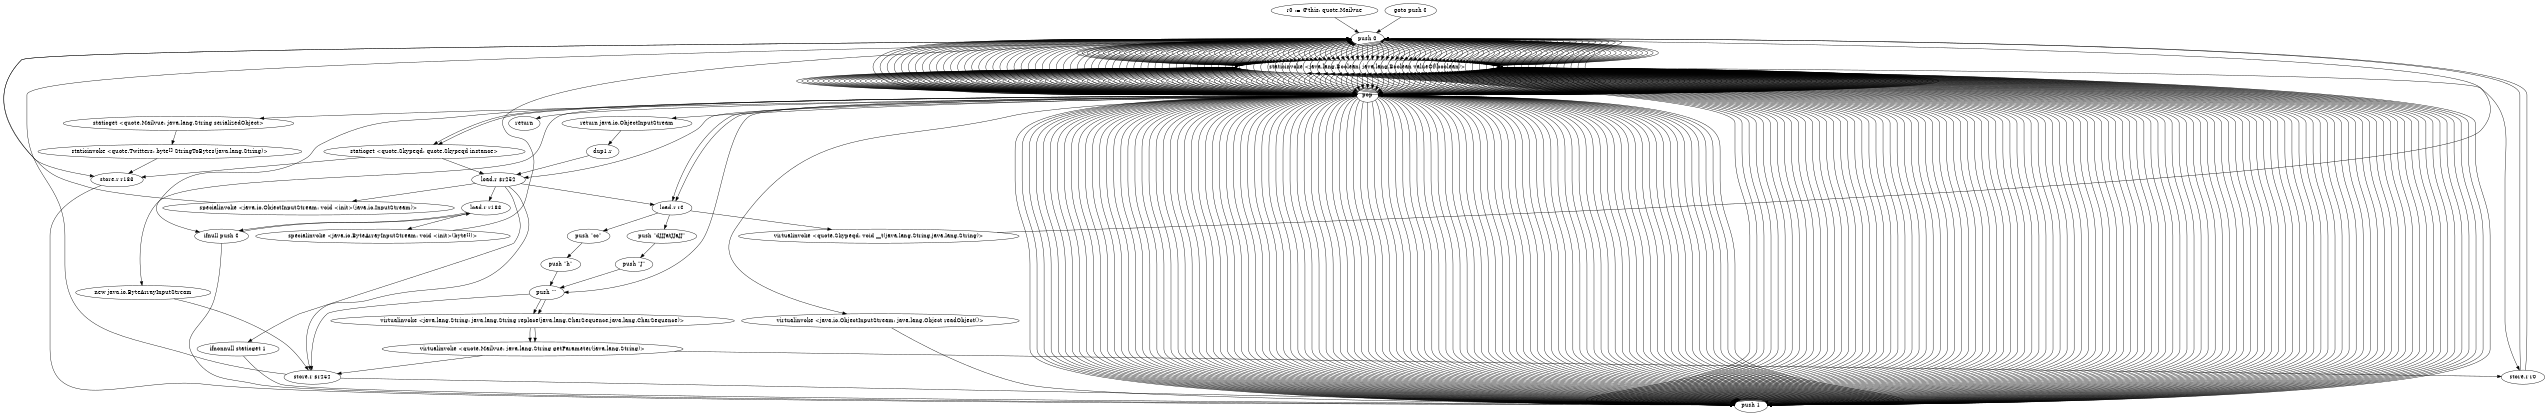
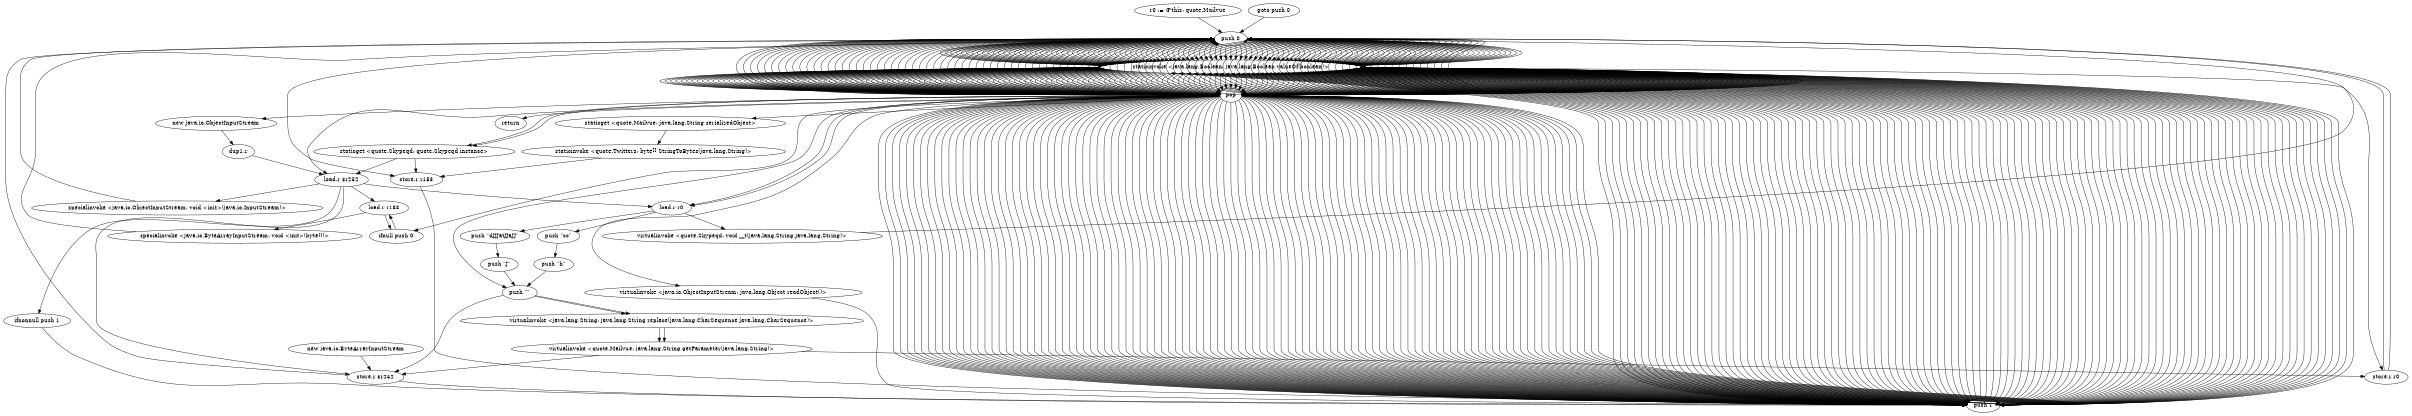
node "return java.io.ObjectInputStream": label "return java.io.ObjectInputStream" -> "new java.io.ObjectInputStream"
edge "pop" -> "new java.io.ByteArrayInputStream": removed
node "ifnonnull staticget 1": label "ifnonnull staticget 1" -> "ifnonnull push 1"
edge "ifnull push 0" -> "push 1": removed
